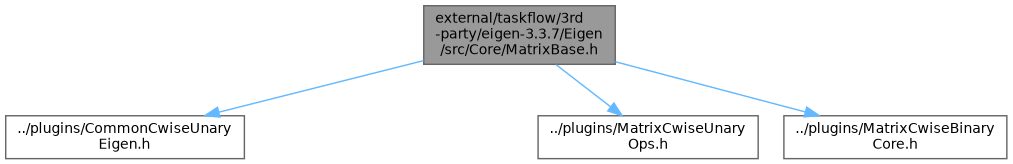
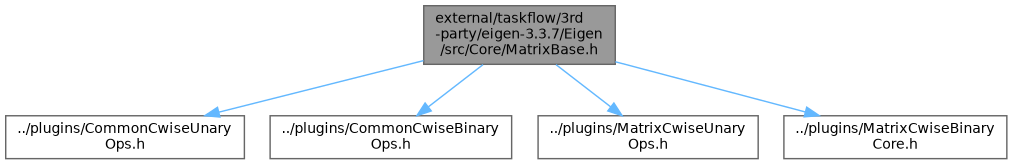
node "../plugins/CommonCwiseUnary Eigen.h": label "../plugins/CommonCwiseUnary Eigen.h" -> "../plugins/CommonCwiseUnary Ops.h"
node "../plugins/CommonCwiseBinary Ops.h": added
